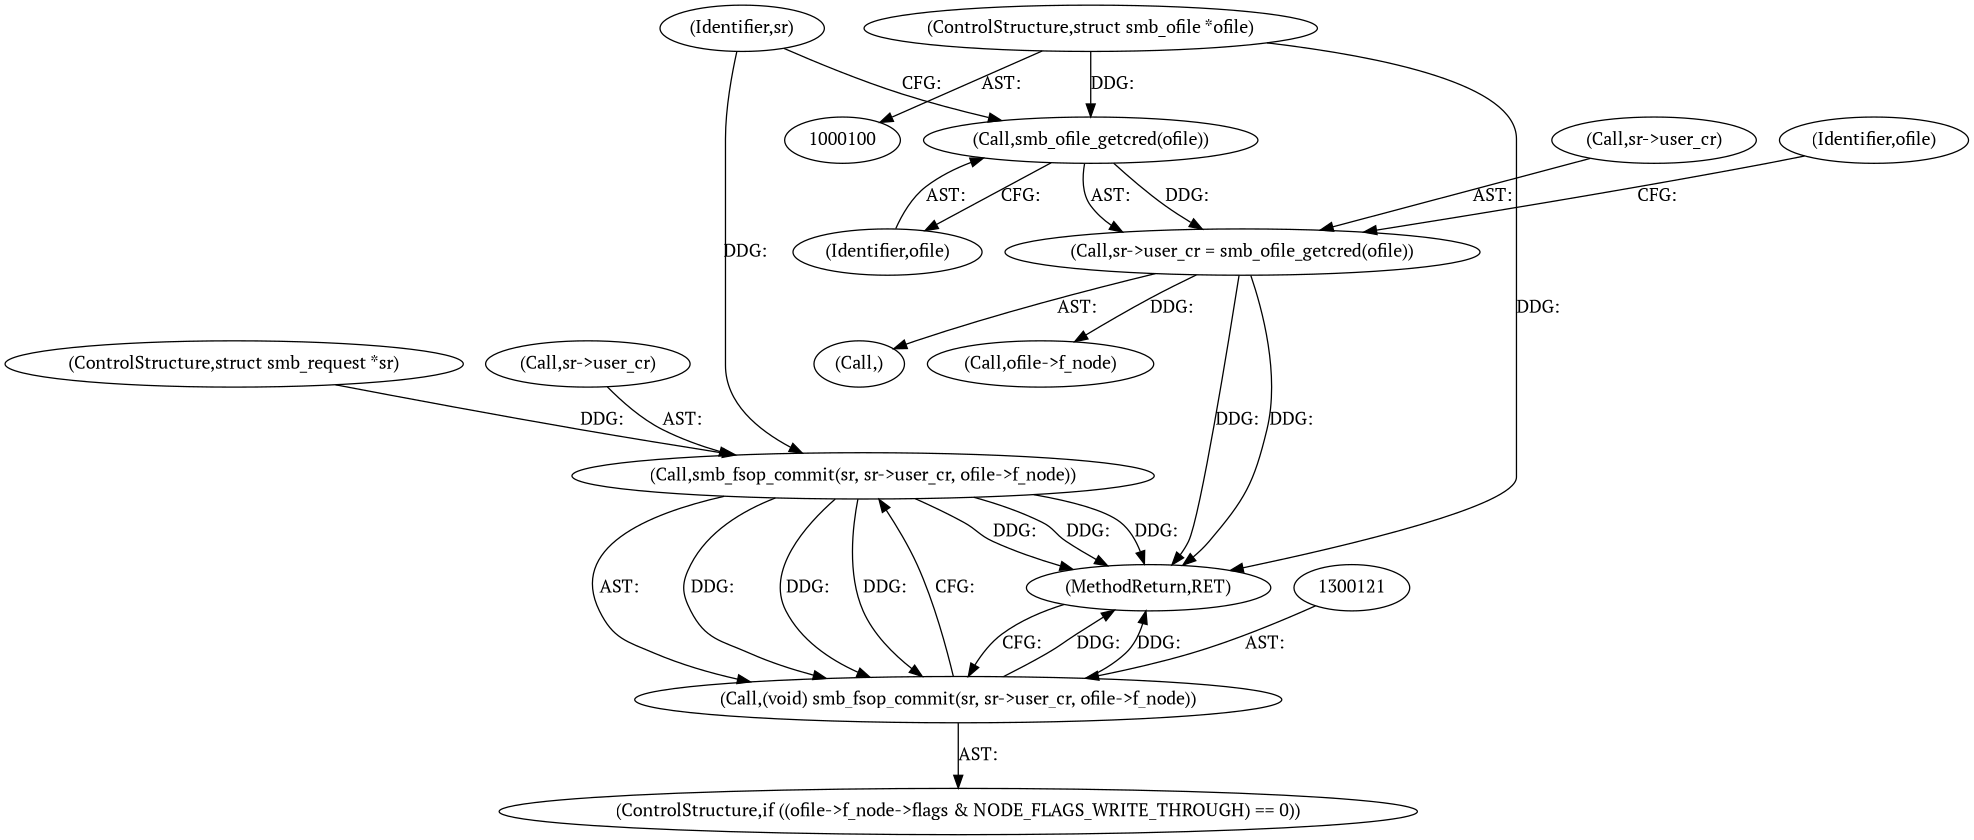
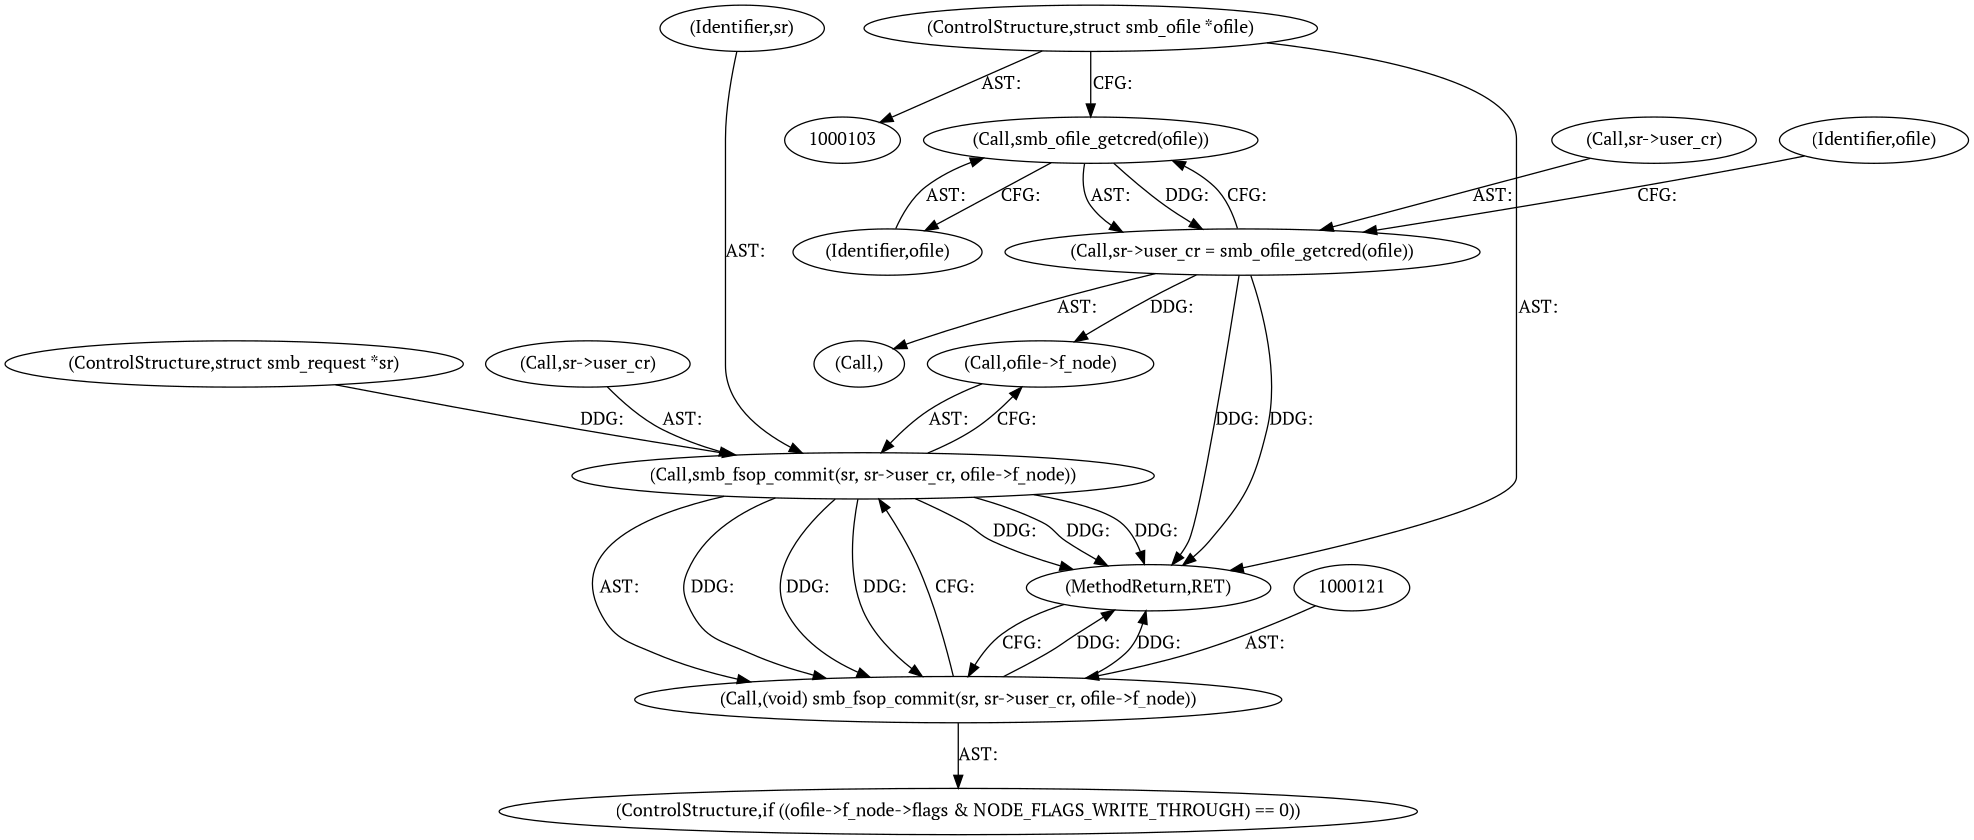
edge "(ControlStructure,struct smb_ofile *ofile)" -> "(Call,smb_ofile_getcred(ofile))": label "DDG: " -> "CFG: "
edge "(Identifier,sr)" -> "(Call,smb_ofile_getcred(ofile))": now "(Call,sr->user_cr = smb_ofile_getcred(ofile))" -> "(Call,smb_ofile_getcred(ofile))"
node "1000100": label "1000100" -> "1000103"
edge "(Identifier,sr)" -> "(Call,smb_fsop_commit(sr, sr->user_cr, ofile->f_node))": label "DDG: " -> "AST: "
edge "(ControlStructure,struct smb_ofile *ofile)" -> "(MethodReturn,RET)": label "DDG: " -> "AST: "
edge "(Call,ofile->f_node)" -> "(Call,smb_fsop_commit(sr, sr->user_cr, ofile->f_node))": added, label "AST:"
edge "(Call,smb_fsop_commit(sr, sr->user_cr, ofile->f_node))" -> "(Call,ofile->f_node)": added, label "CFG:"
node "1300121": label "1300121" -> "1000121"
